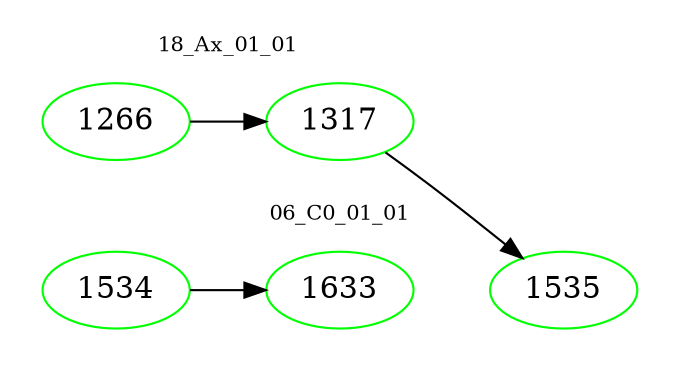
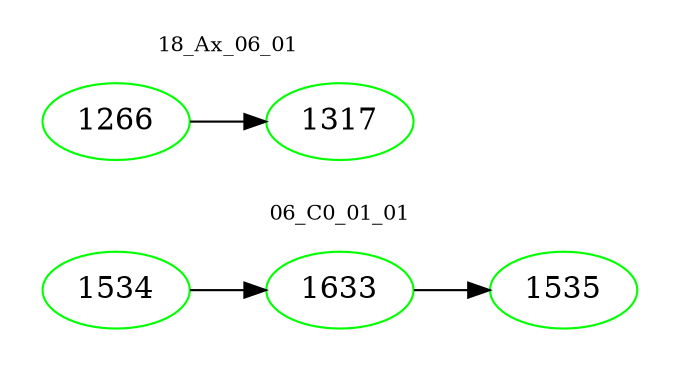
cluster "18_Ax_01_01": label "18_Ax_01_01" -> "18_Ax_06_01"
edge "1317" -> "1535": now "1633" -> "1535"
